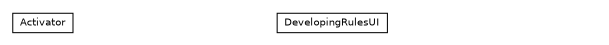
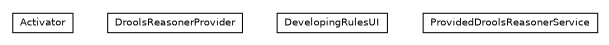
node "DroolsReasonerProvider": added
node "ProvidedDroolsReasonerService": added
